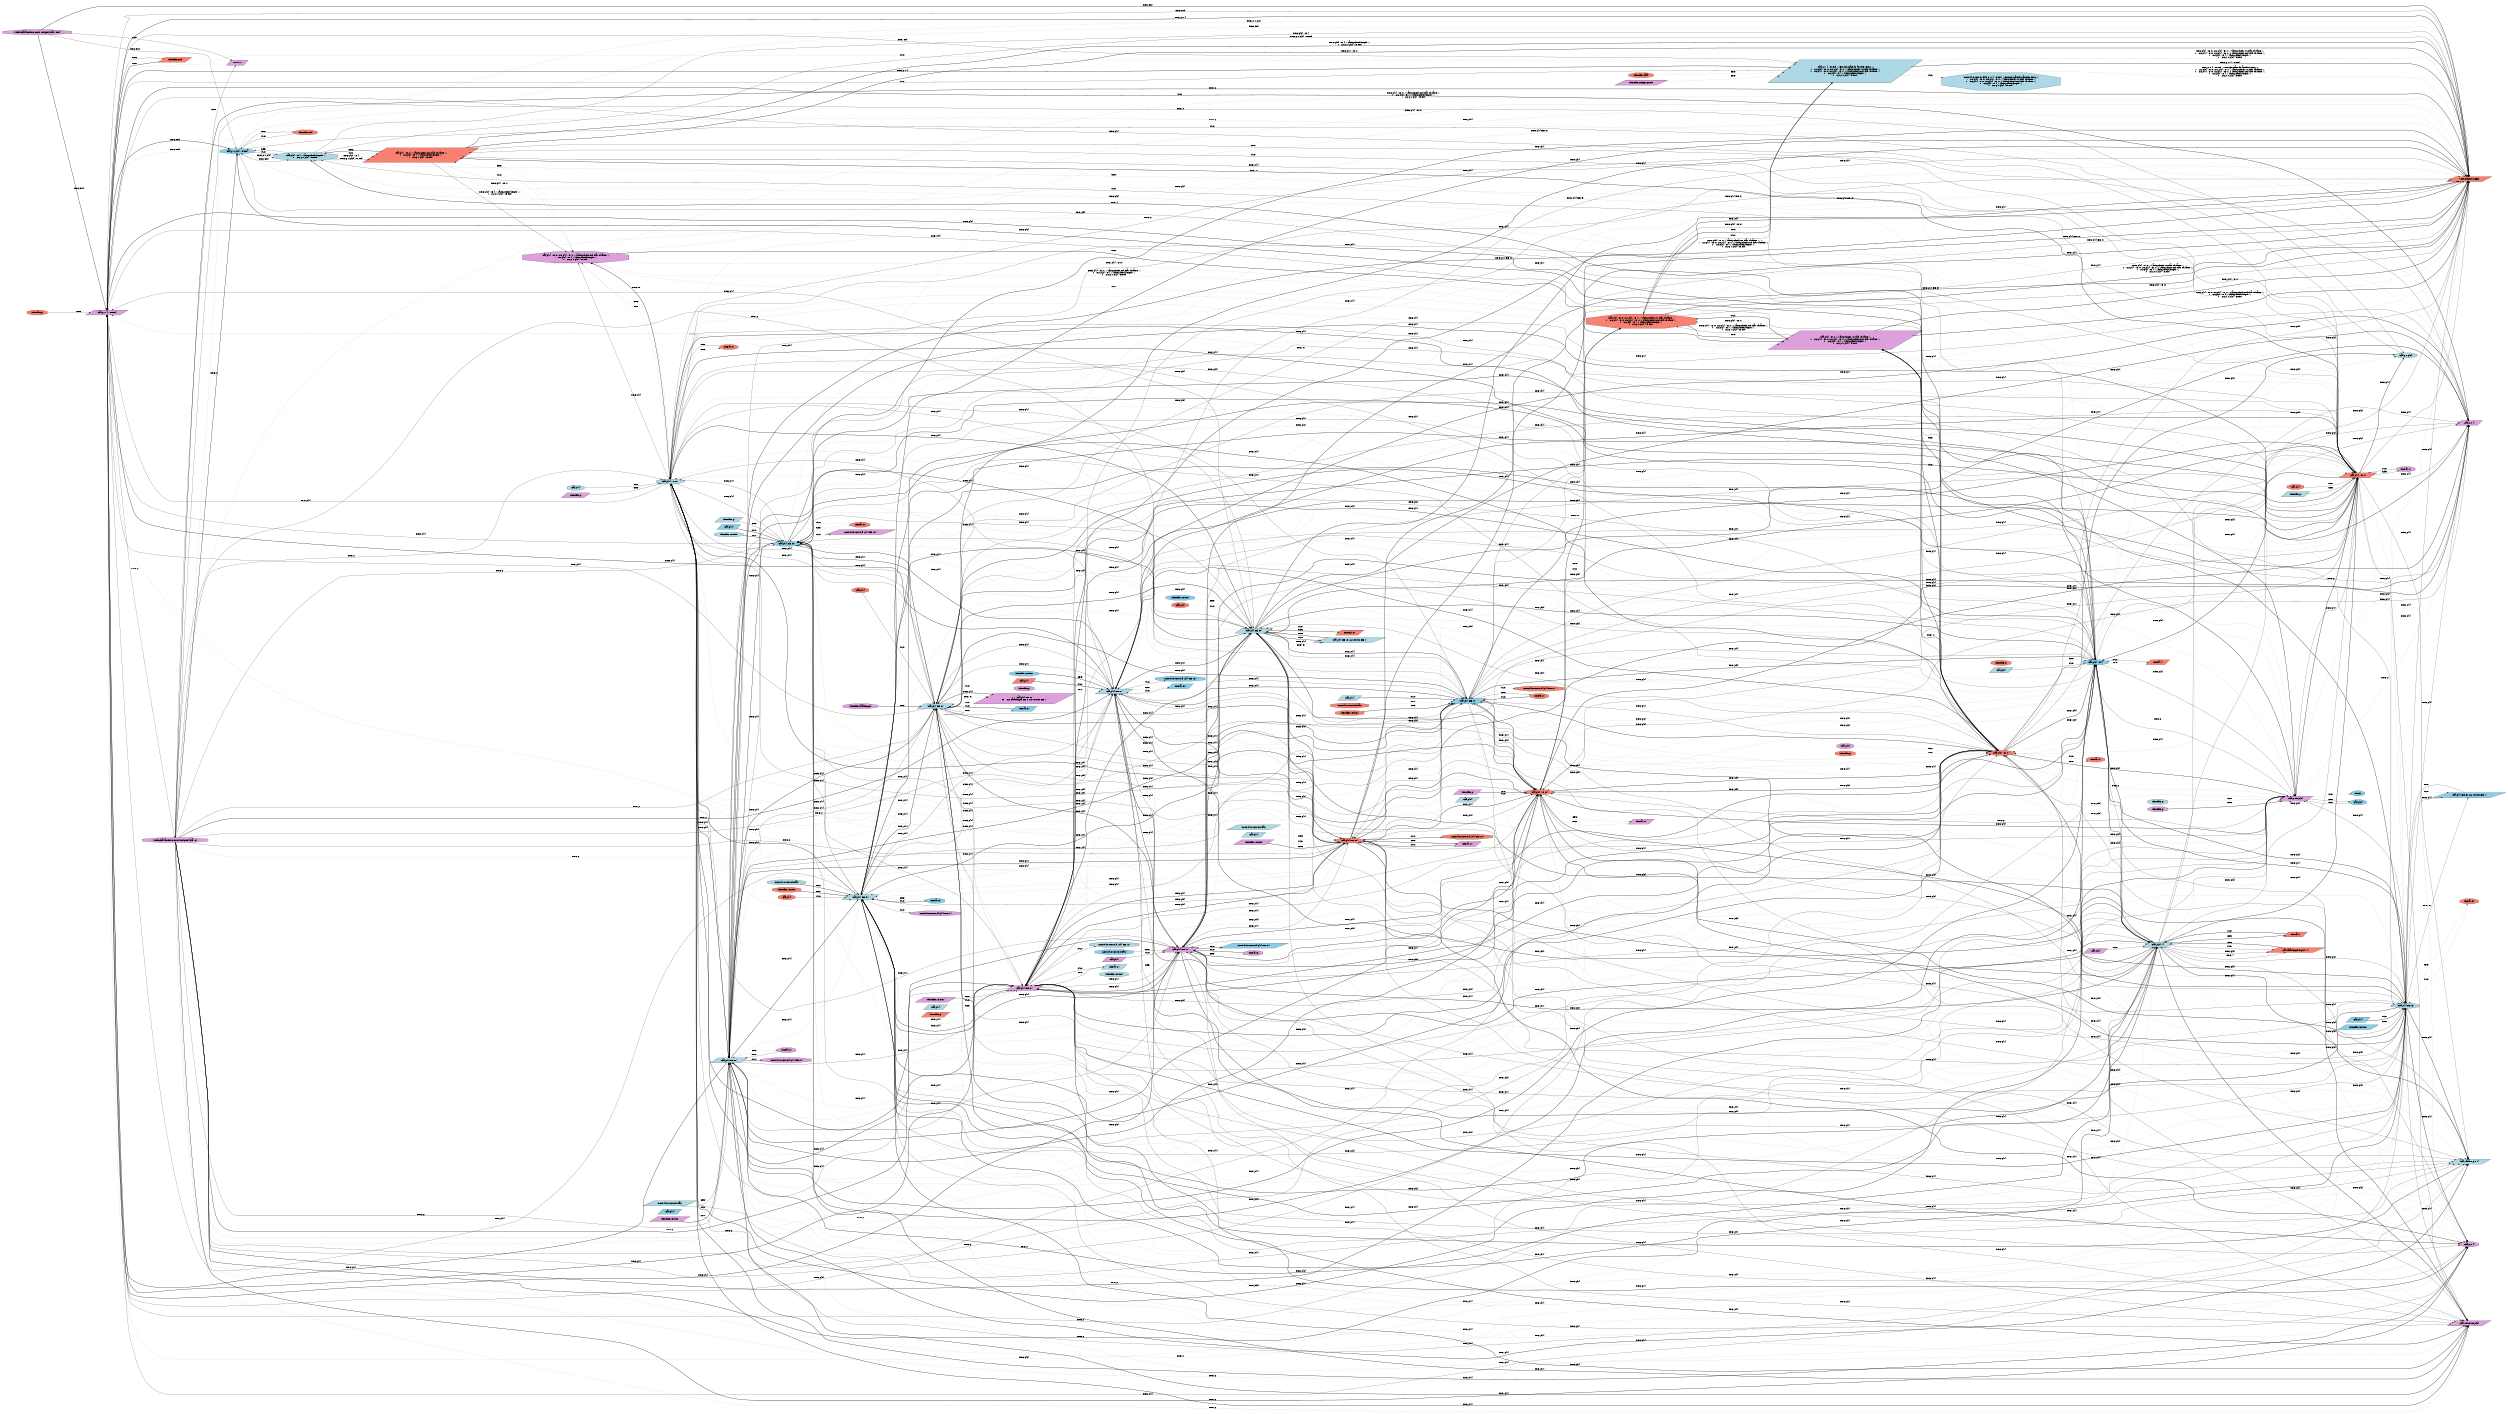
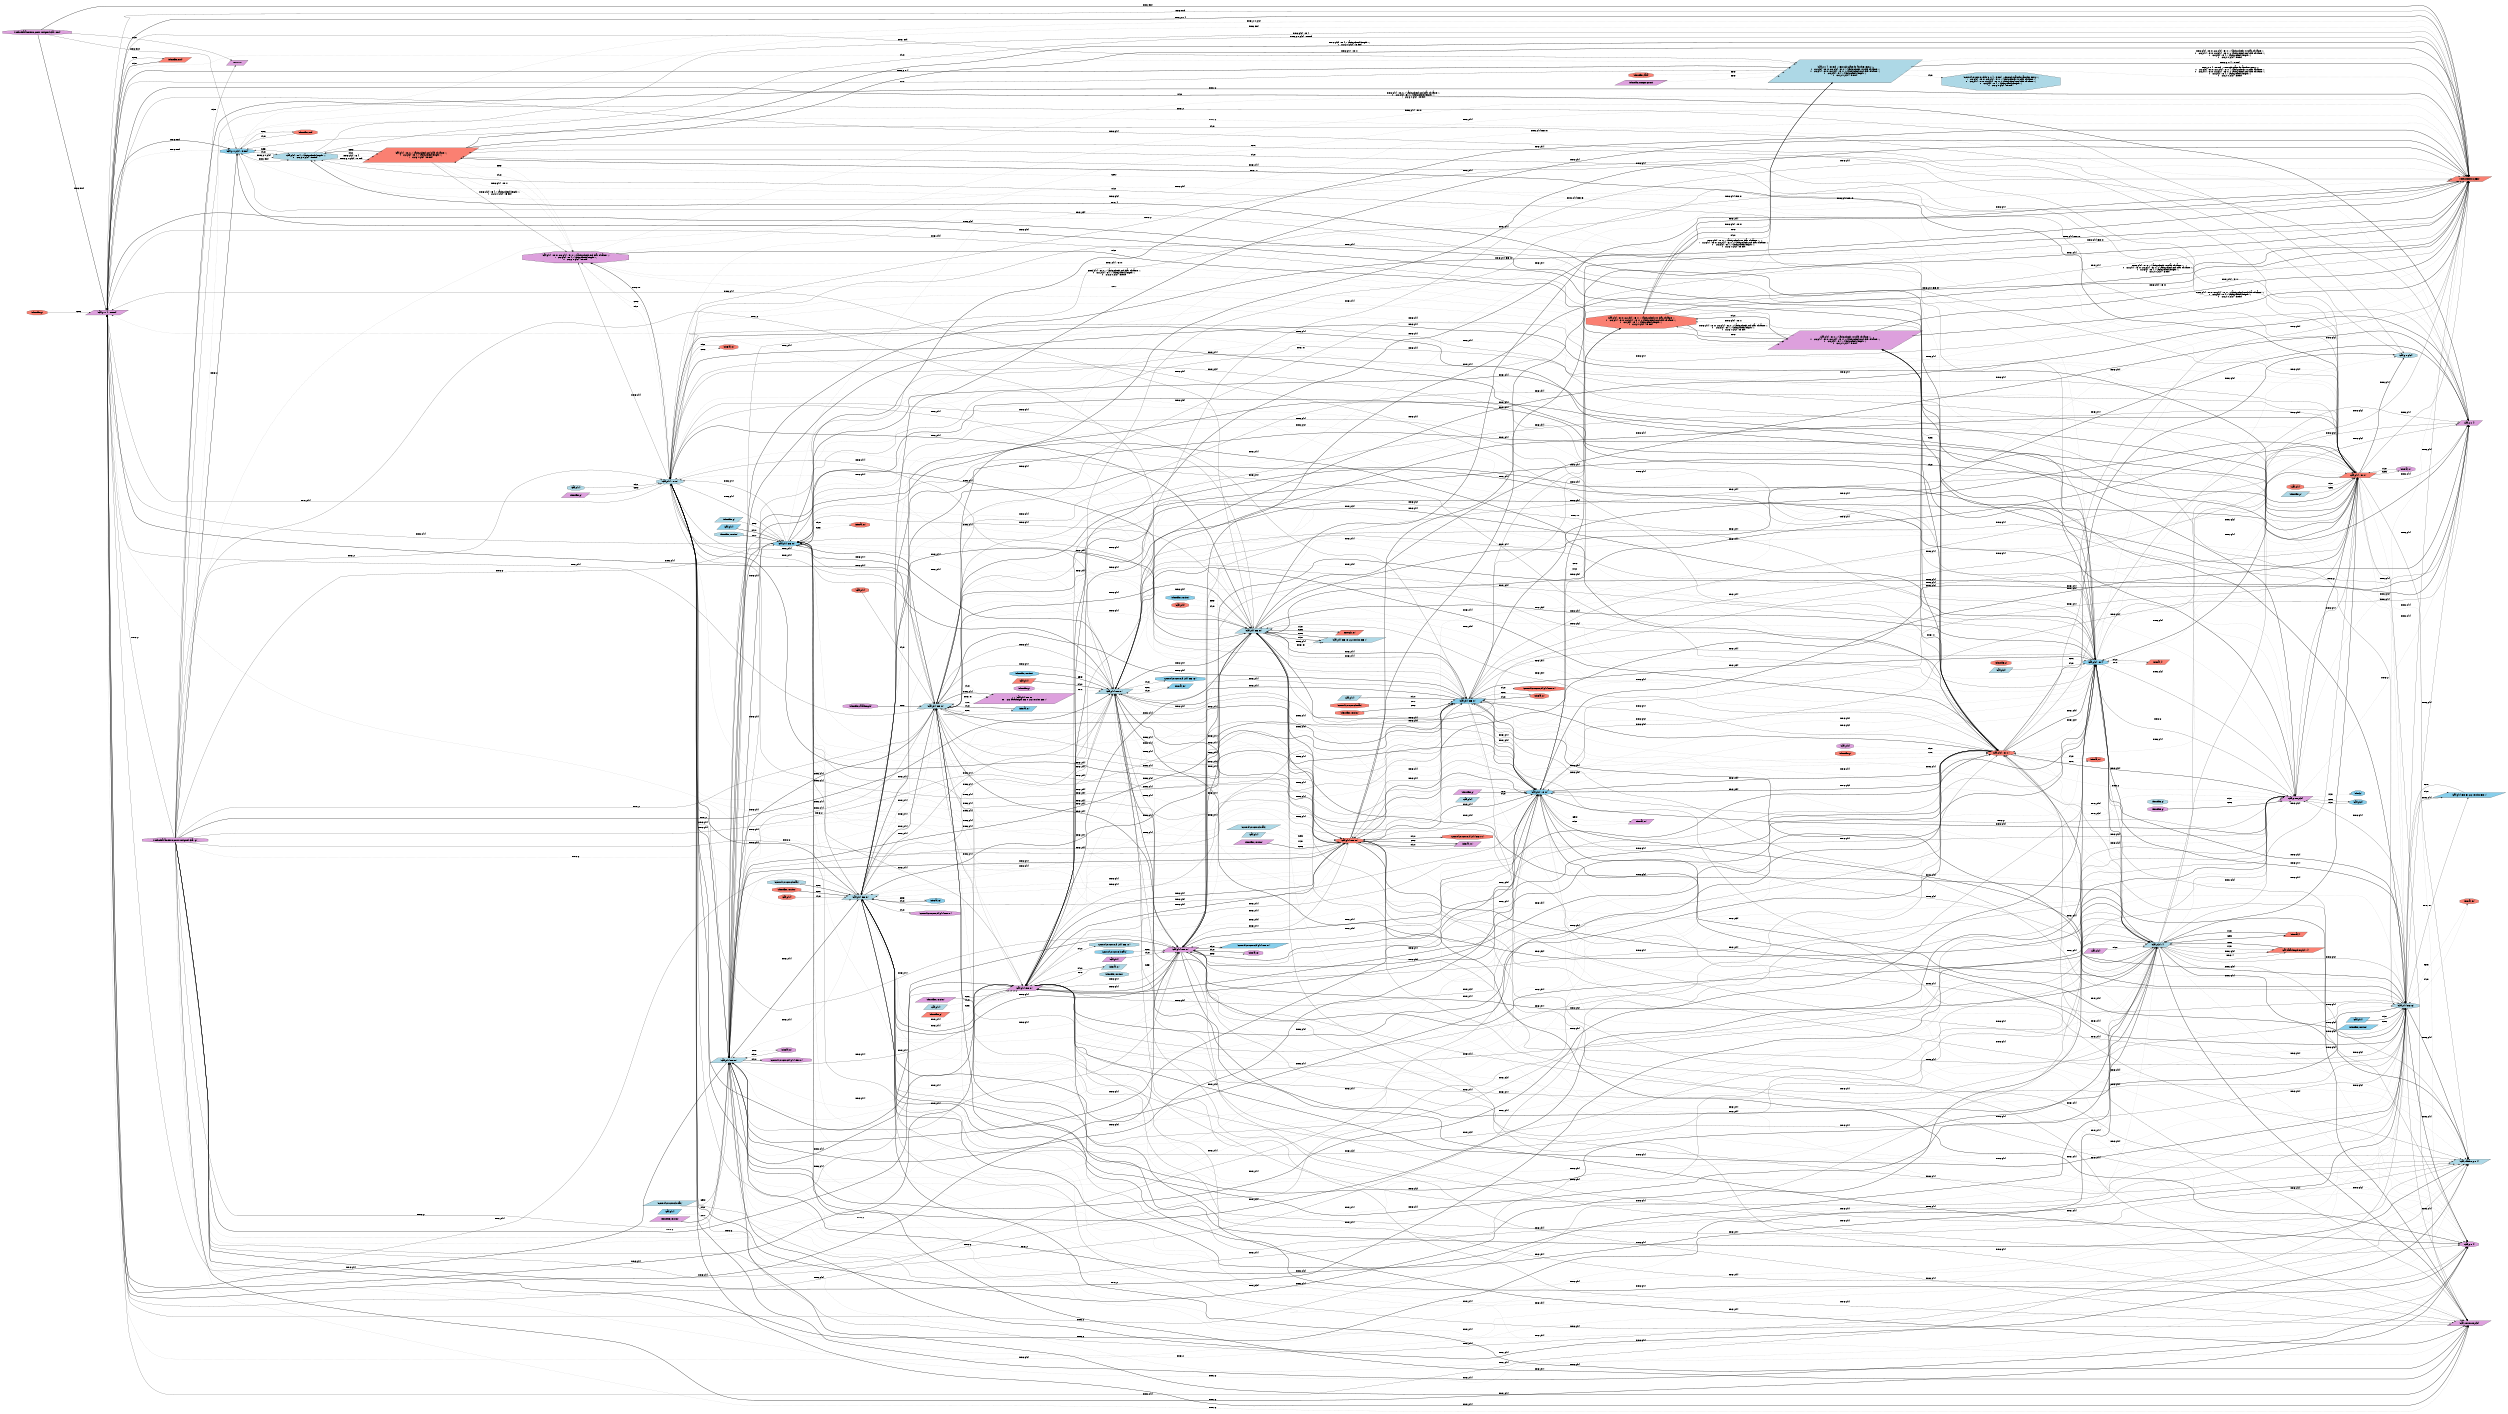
node "(ControlStructure,if (p[1] == 'N'))": removed
edge "(Call,p + 4 <= end)" -> "(MethodParameterIn,const unsigned char *p)": reversed
node "(Call,p[0] >= 'A')": fillcolor salmon -> skyblue
